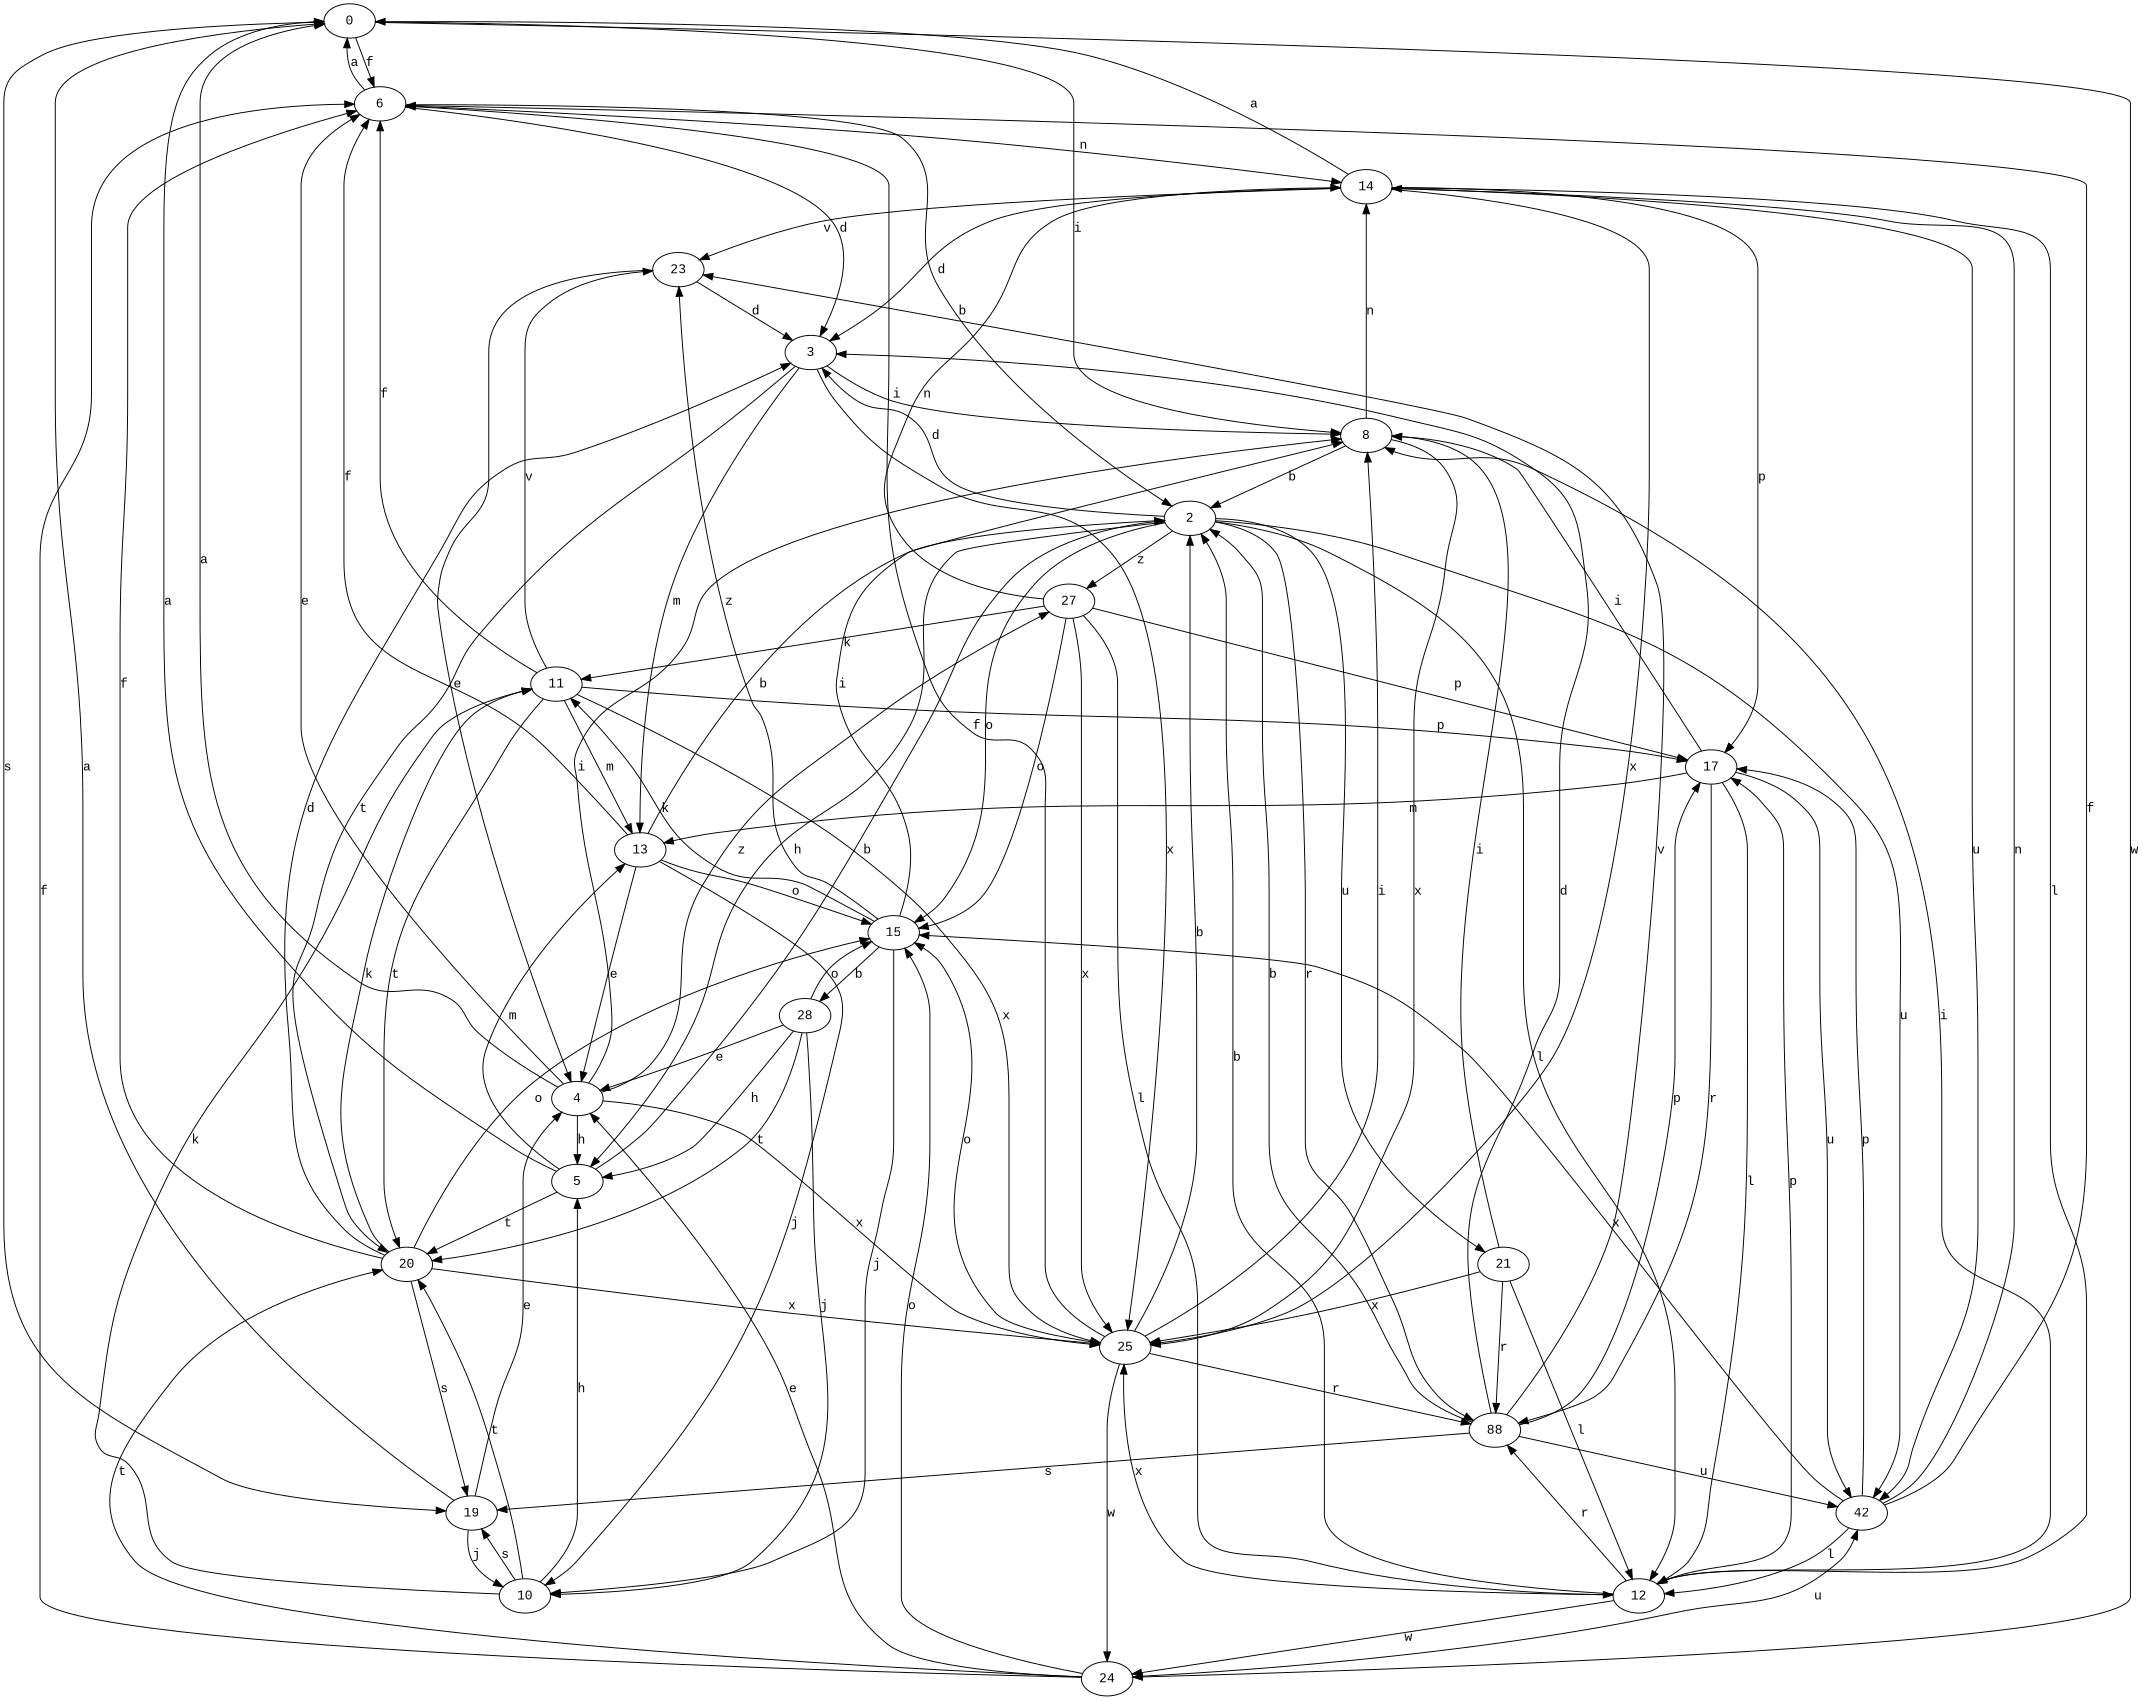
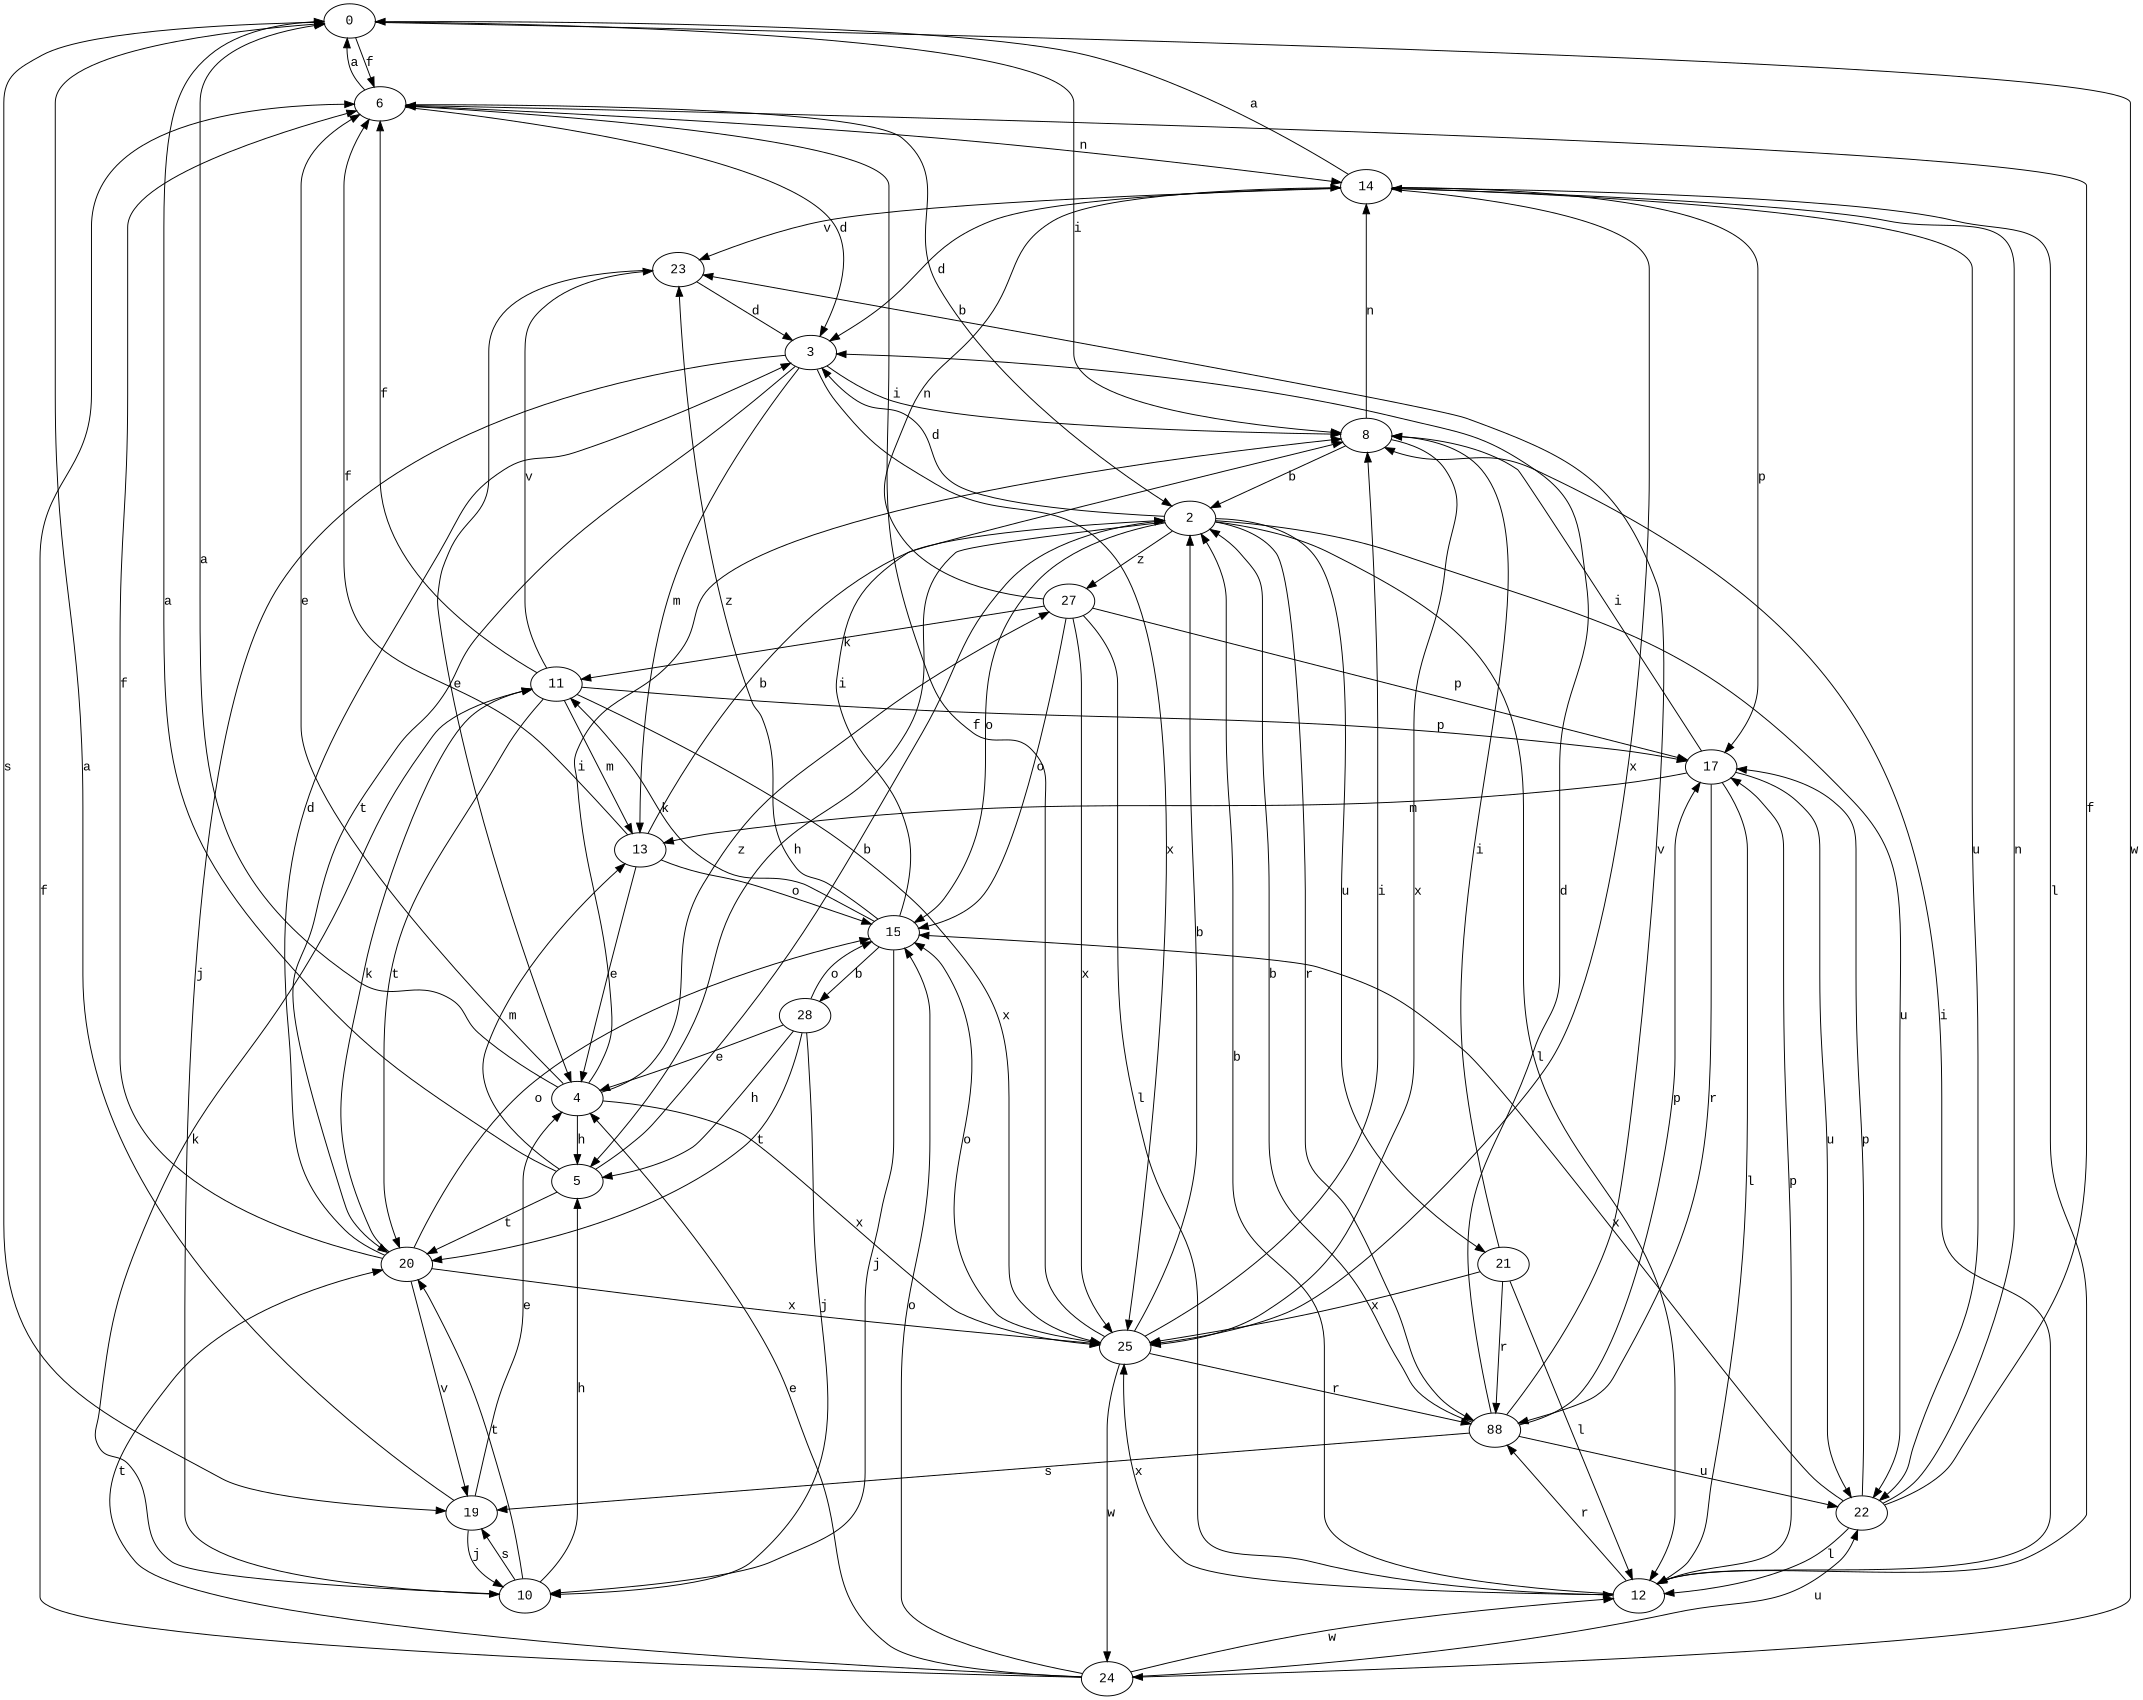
edge "13" -> "10": now "3" -> "10"
edge "20" -> "19": label "s" -> "v"
node "42": label "42" -> "22"
edge "12" -> "24": reversed
